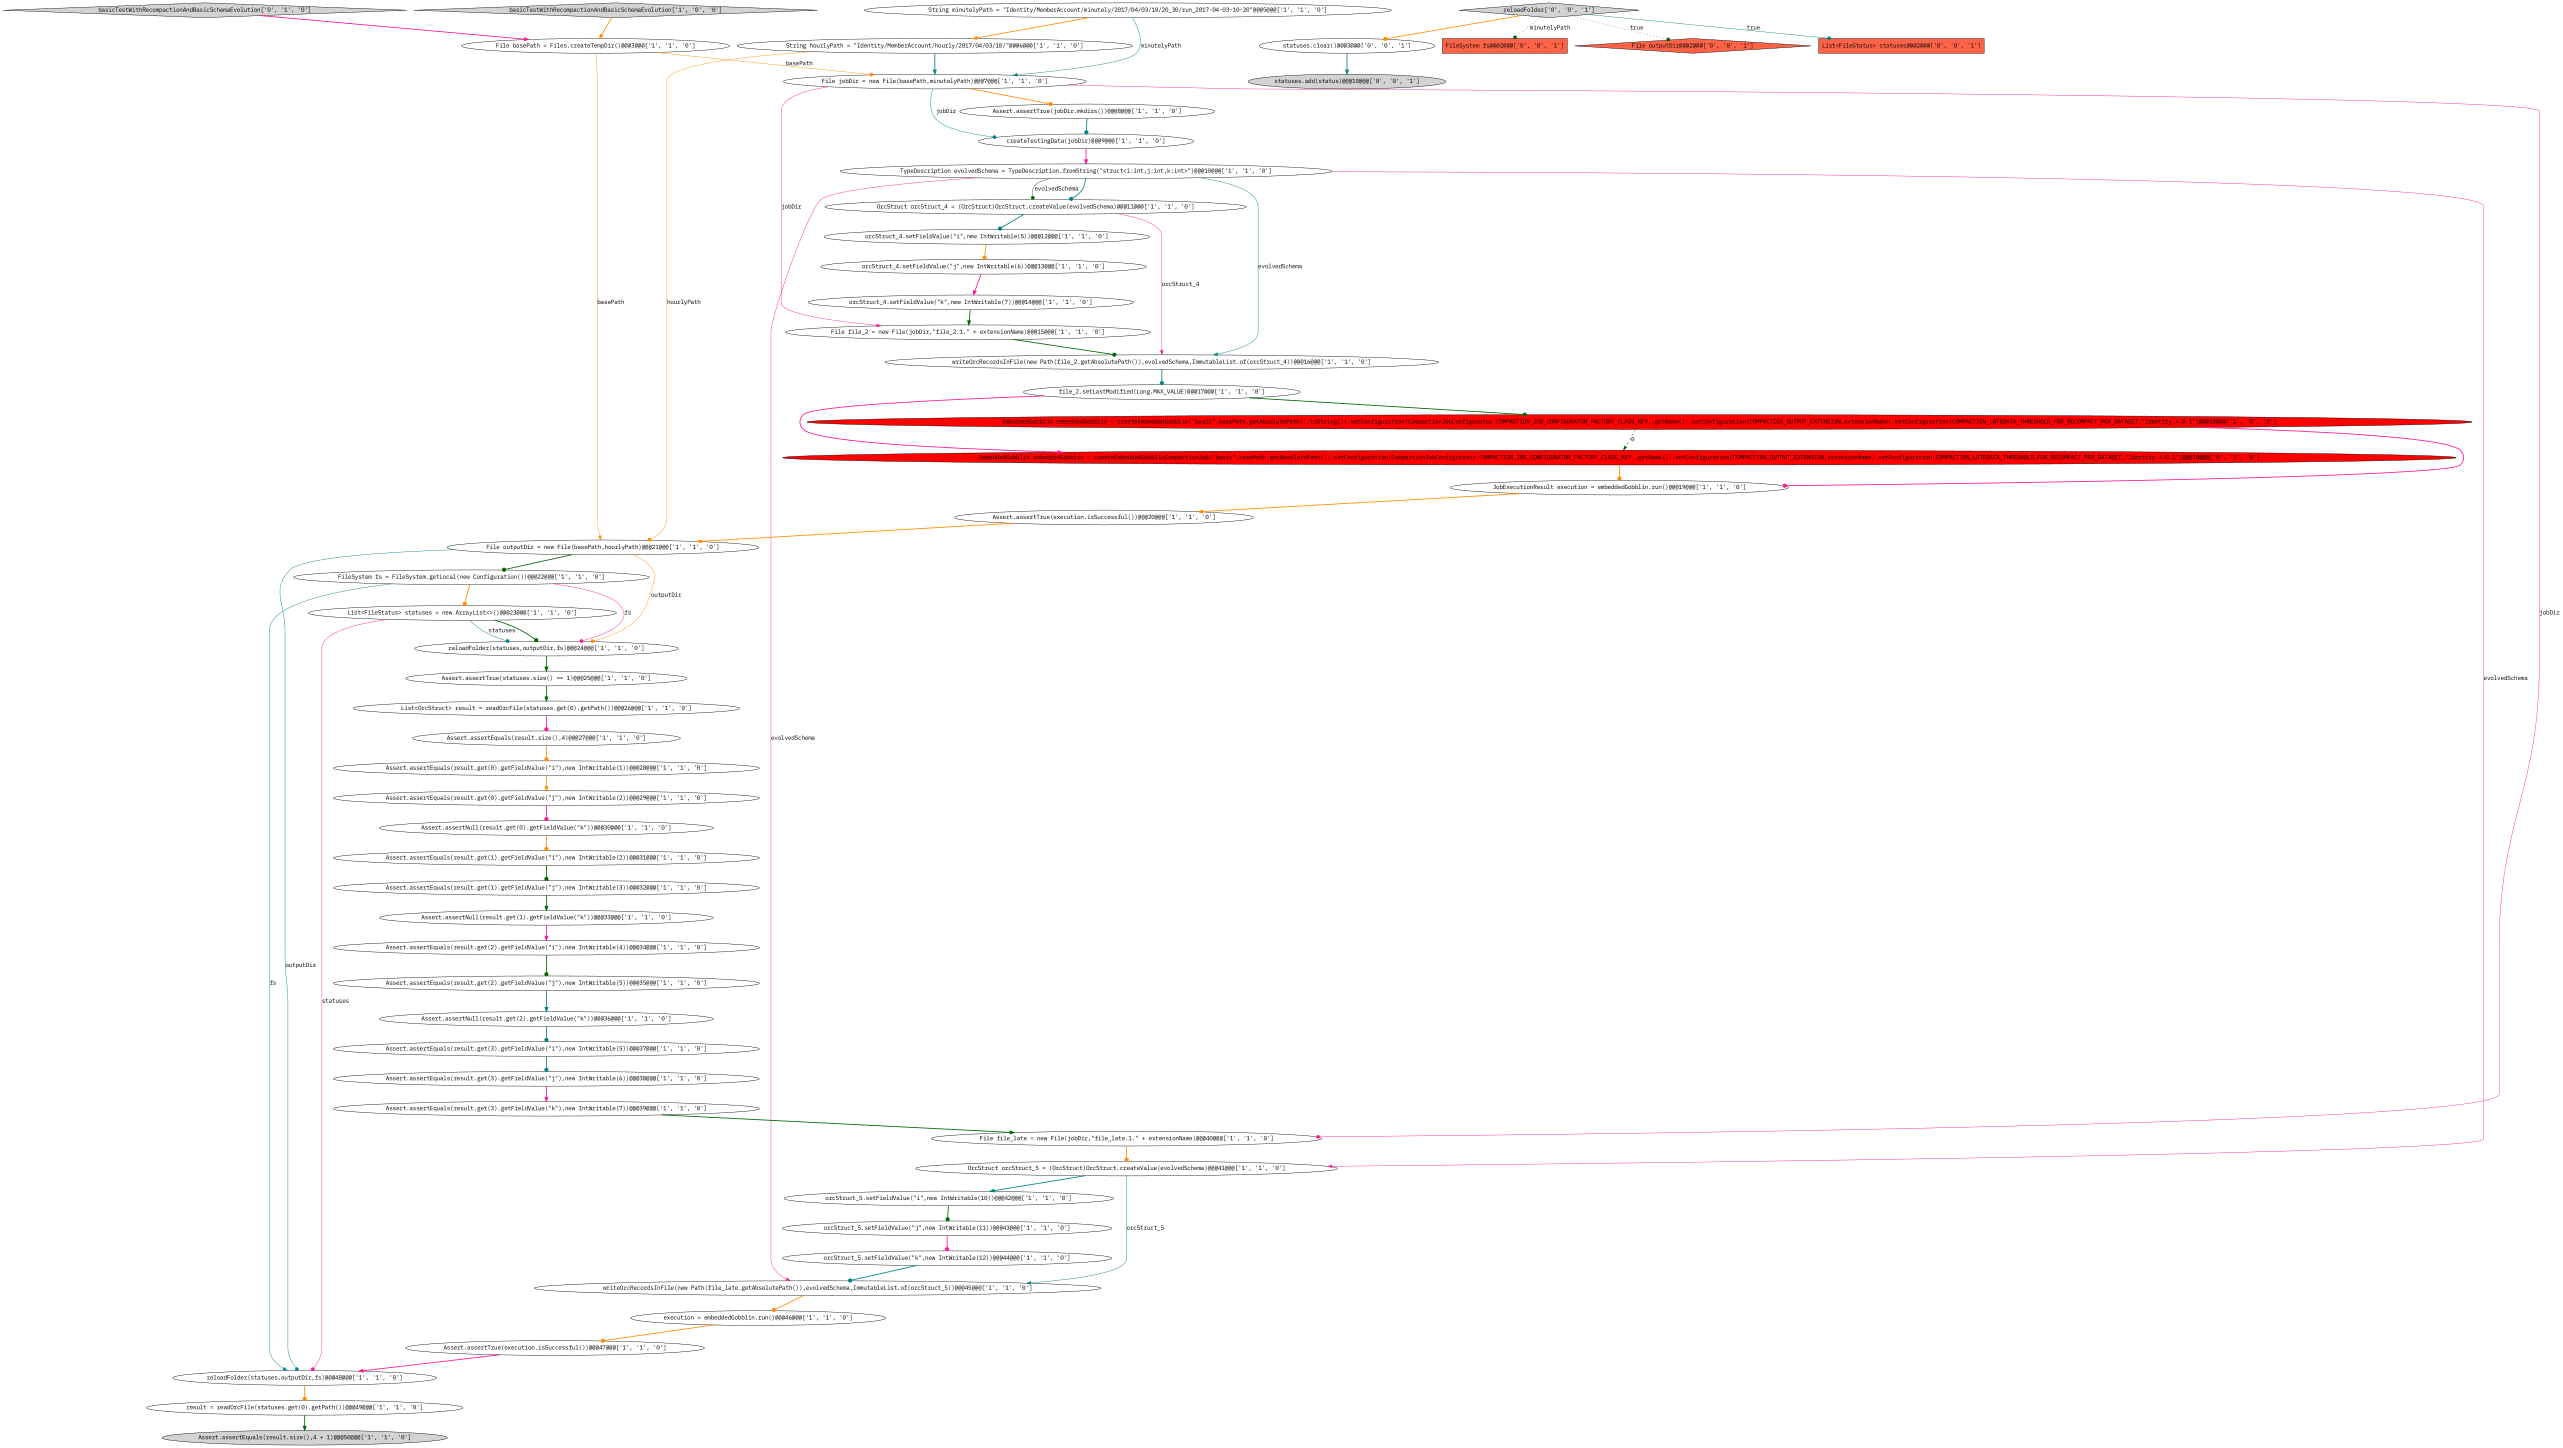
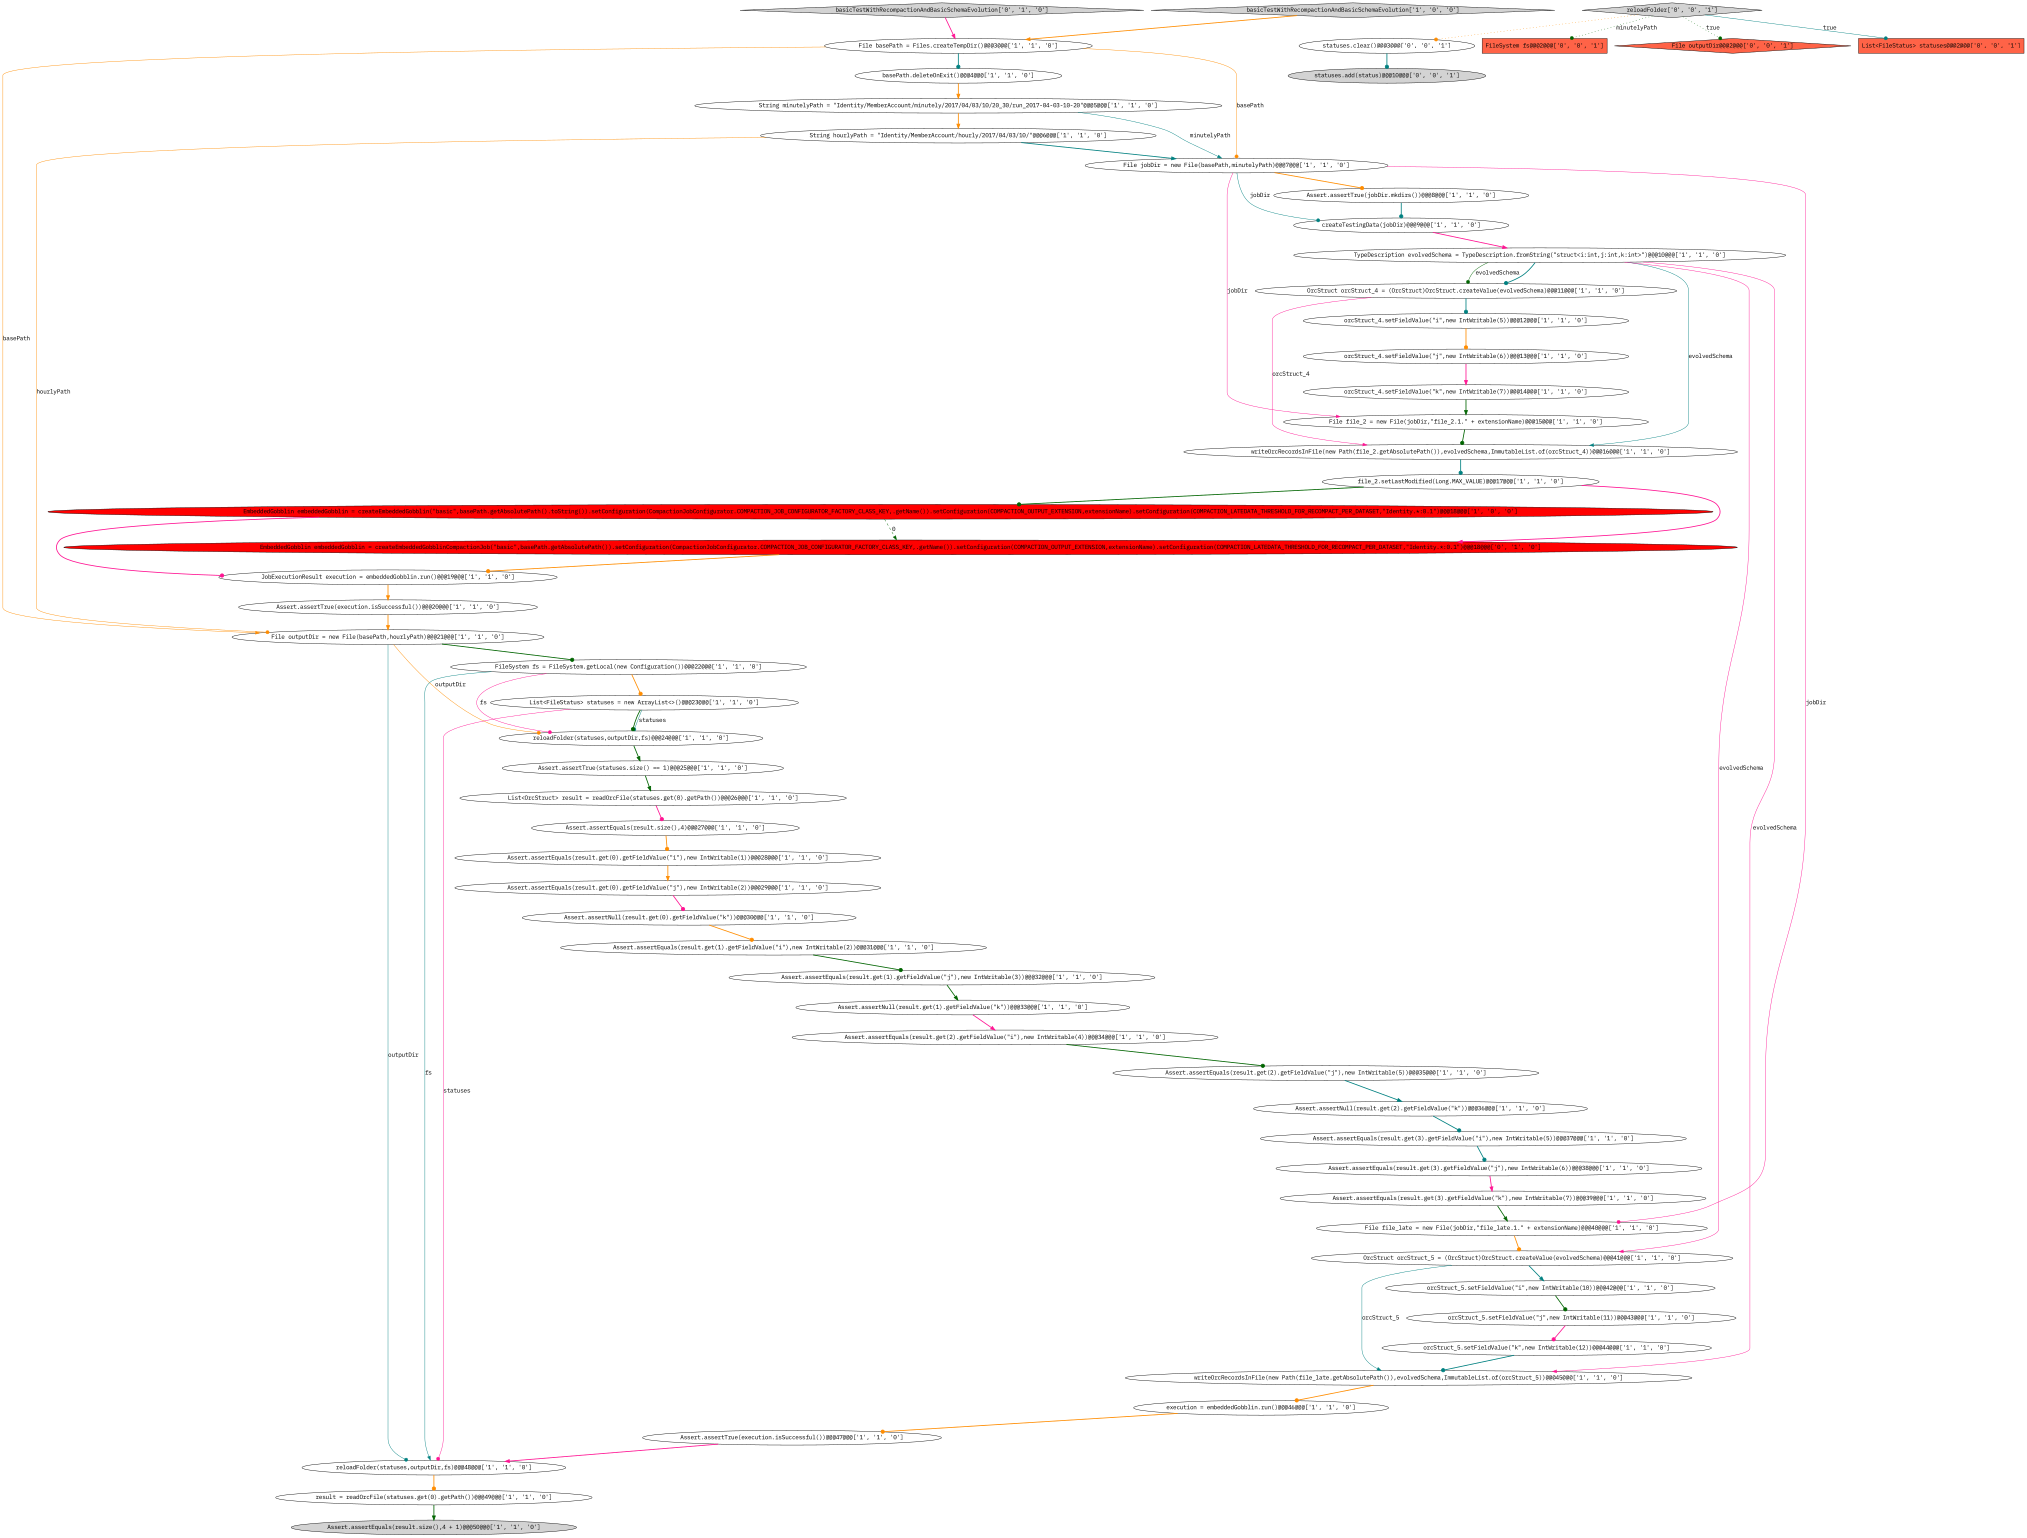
edge "reloadFolder['0', '0', '1']" -> "statuses.clear()@@@3@@@['0', '0', '1']": style bold -> dotted
edge "statuses.clear()@@@3@@@['0', '0', '1']" -> "statuses.add(status)@@@10@@@['0', '0', '1']": arrowhead normal -> dot
node "basePath.deleteOnExit()@@@4@@@['1', '1', '0']": added
